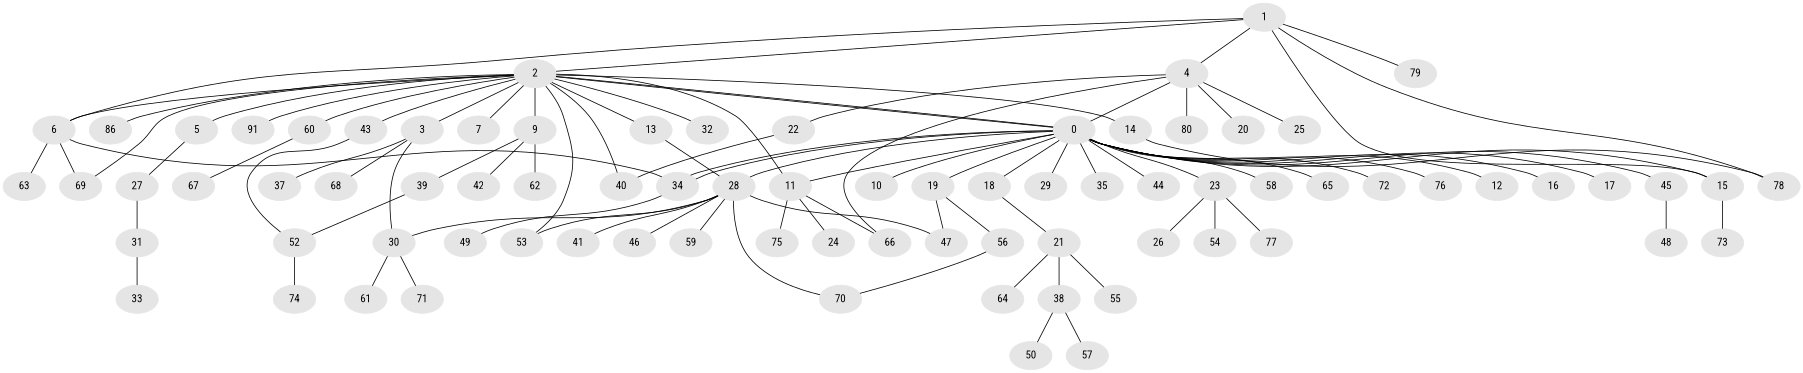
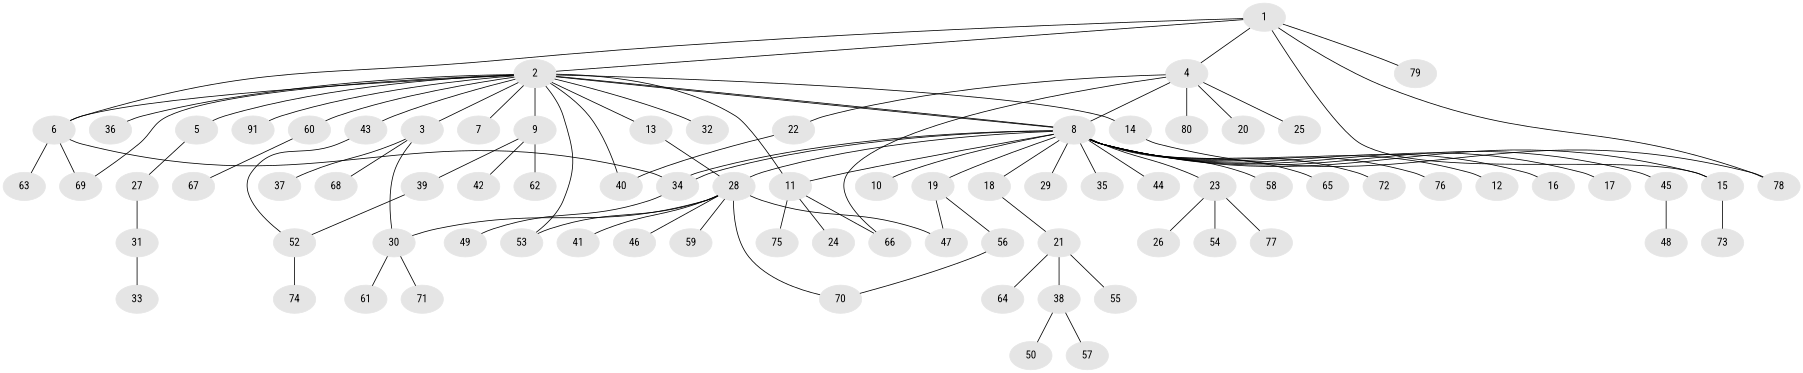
node "86": label "86" -> "36"
node "0": label "0" -> "8"
